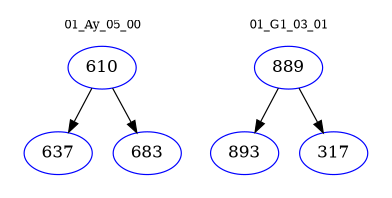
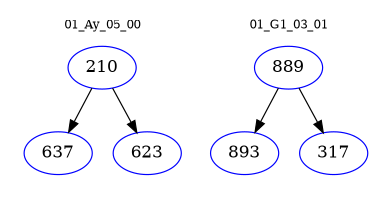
node "610": label "610" -> "210"
node "683": label "683" -> "623"
